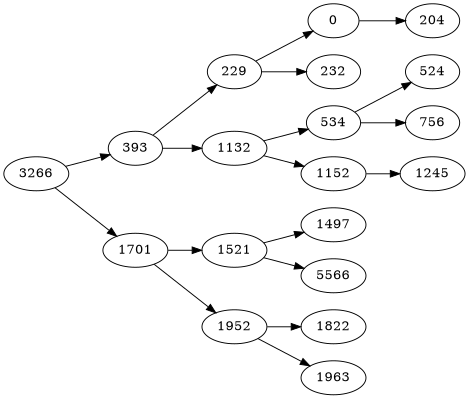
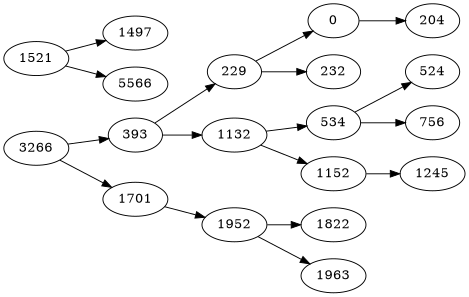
edge "1701" -> "1521": removed
